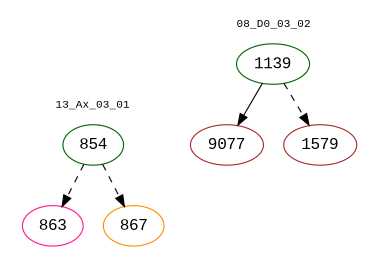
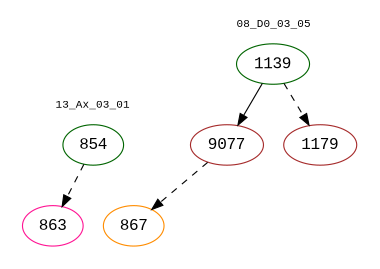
cluster "08_D0_03_02": label "08_D0_03_02" -> "08_D0_03_05"
node "1579": label "1579" -> "1179"
edge "854" -> "867": now "9077" -> "867"
